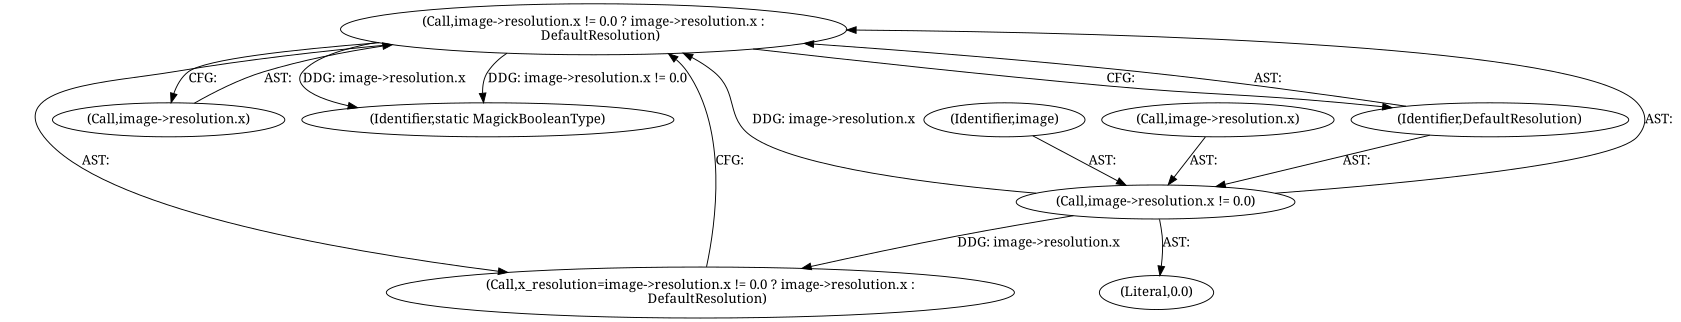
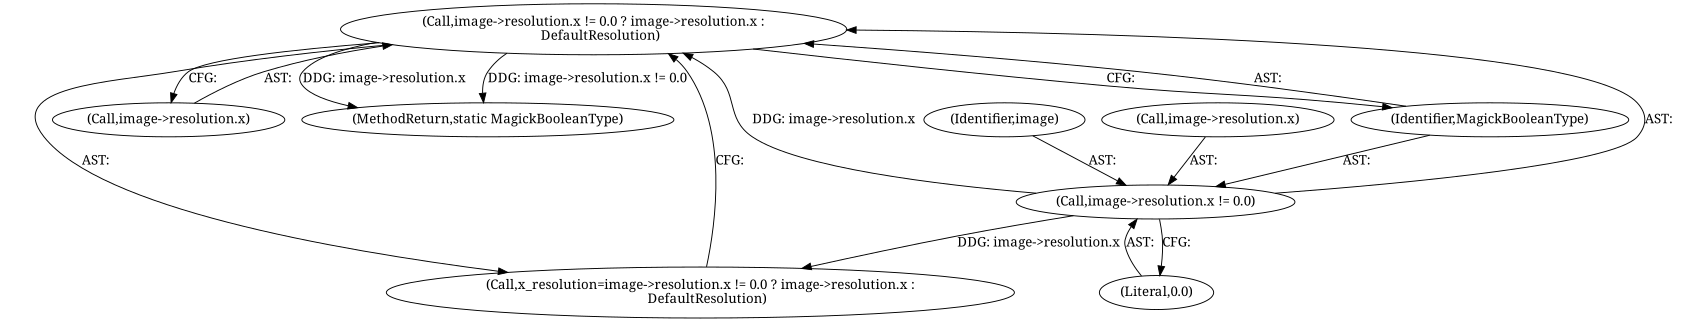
node "(Identifier,static MagickBooleanType)": label "(Identifier,static MagickBooleanType)" -> "(MethodReturn,static MagickBooleanType)"
node "(Identifier,DefaultResolution)": label "(Identifier,DefaultResolution)" -> "(Identifier,MagickBooleanType)"
edge "(Call,image->resolution.x != 0.0)" -> "(Literal,0.0)": label "AST: " -> "CFG: "
edge "(Literal,0.0)" -> "(Call,image->resolution.x != 0.0)": added, label "AST:"
